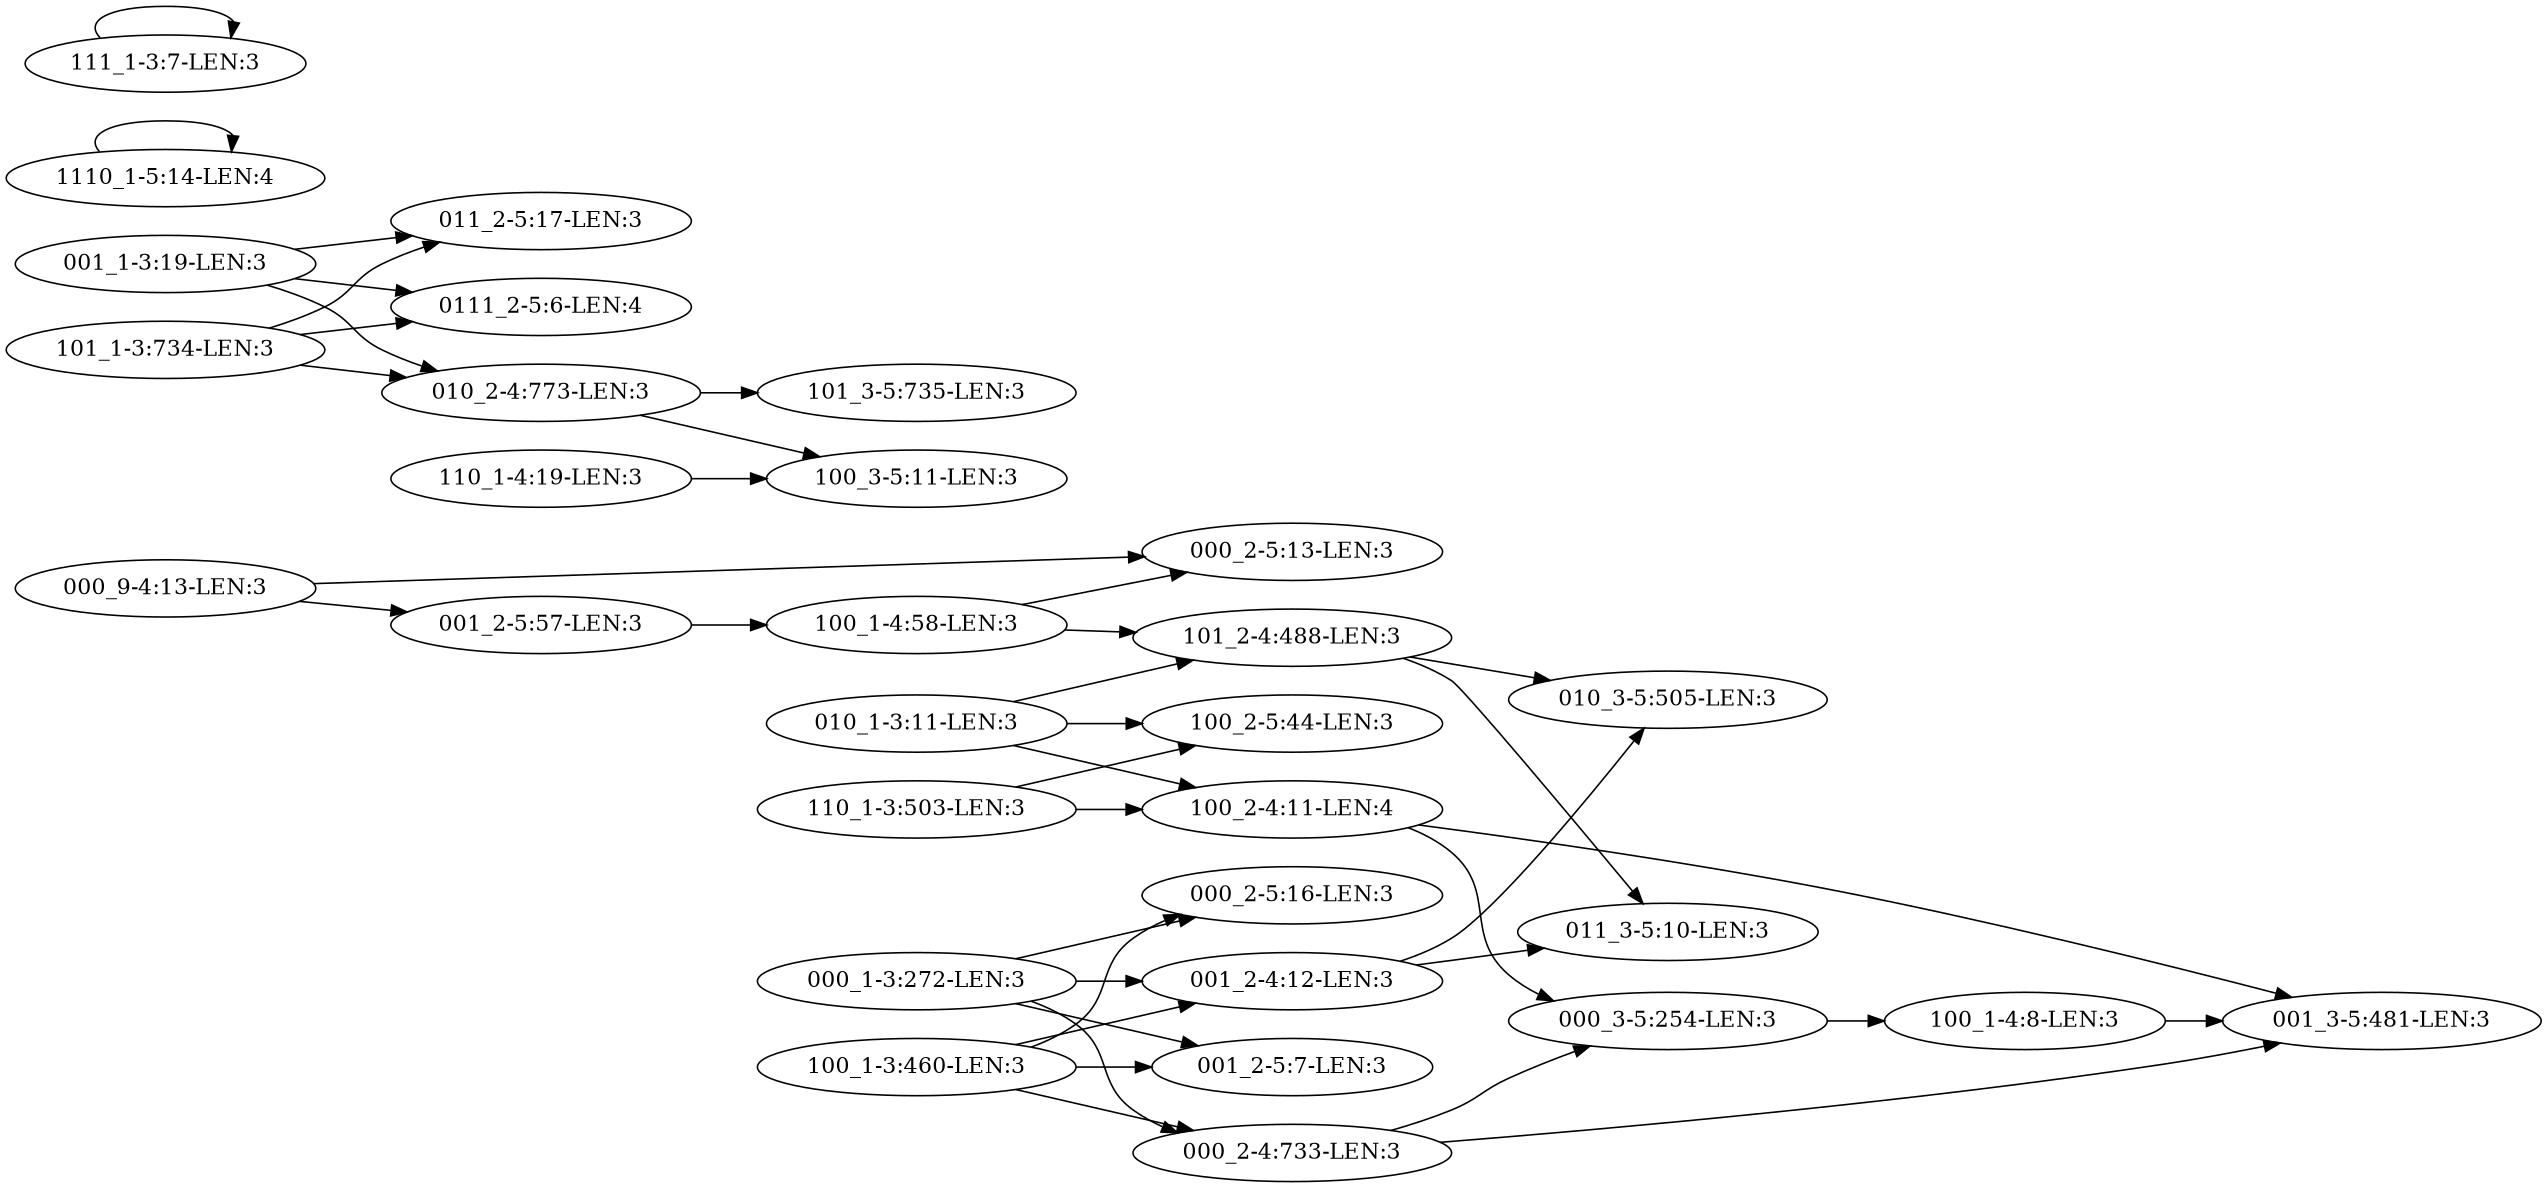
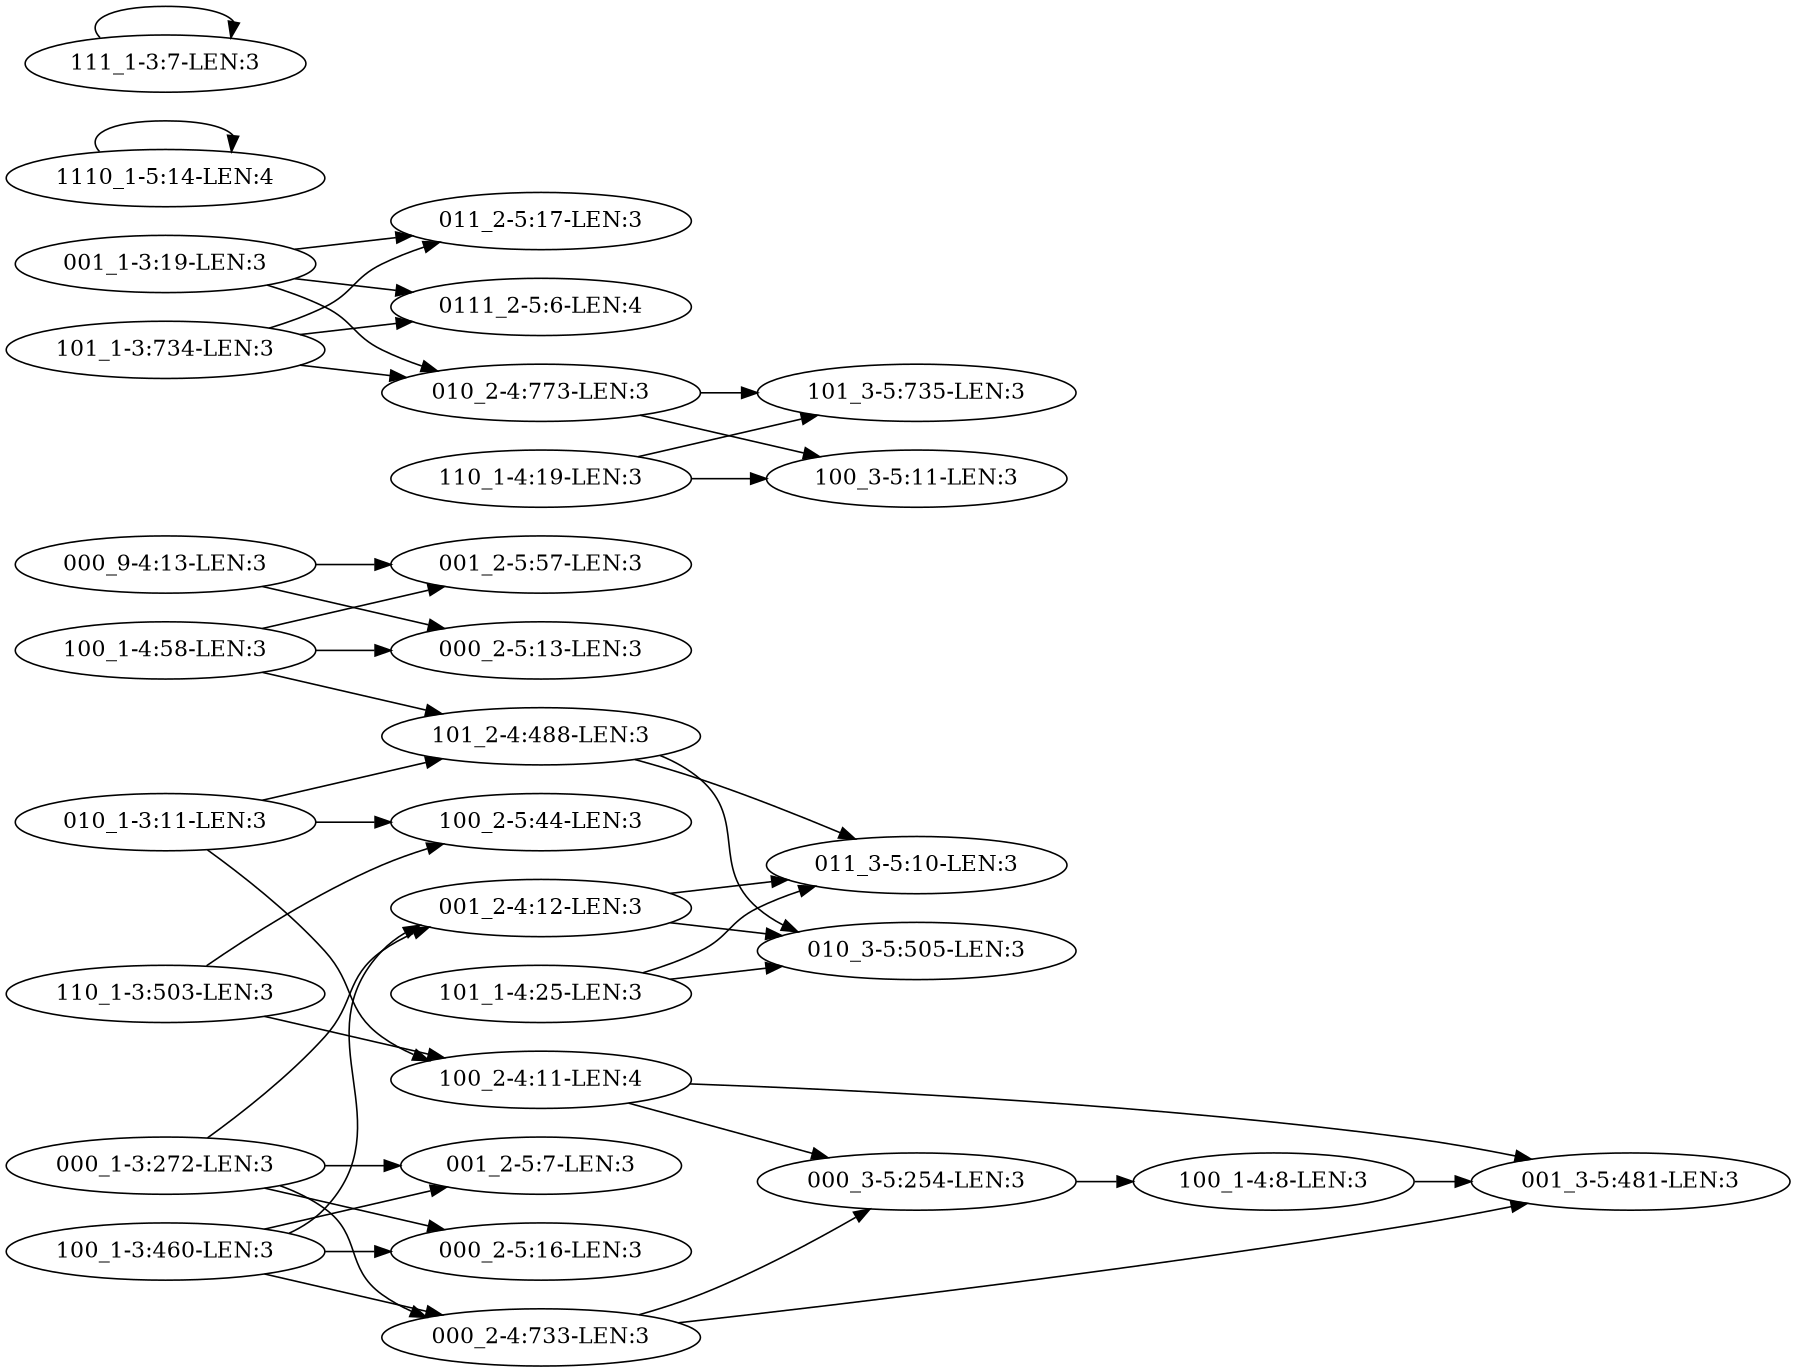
edge "110_1-4:19-LEN:3" -> "101_3-5:735-LEN:3": added
edge "001_2-5:57-LEN:3" -> "100_1-4:58-LEN:3": reversed
node "101_1-4:25-LEN:3": added
